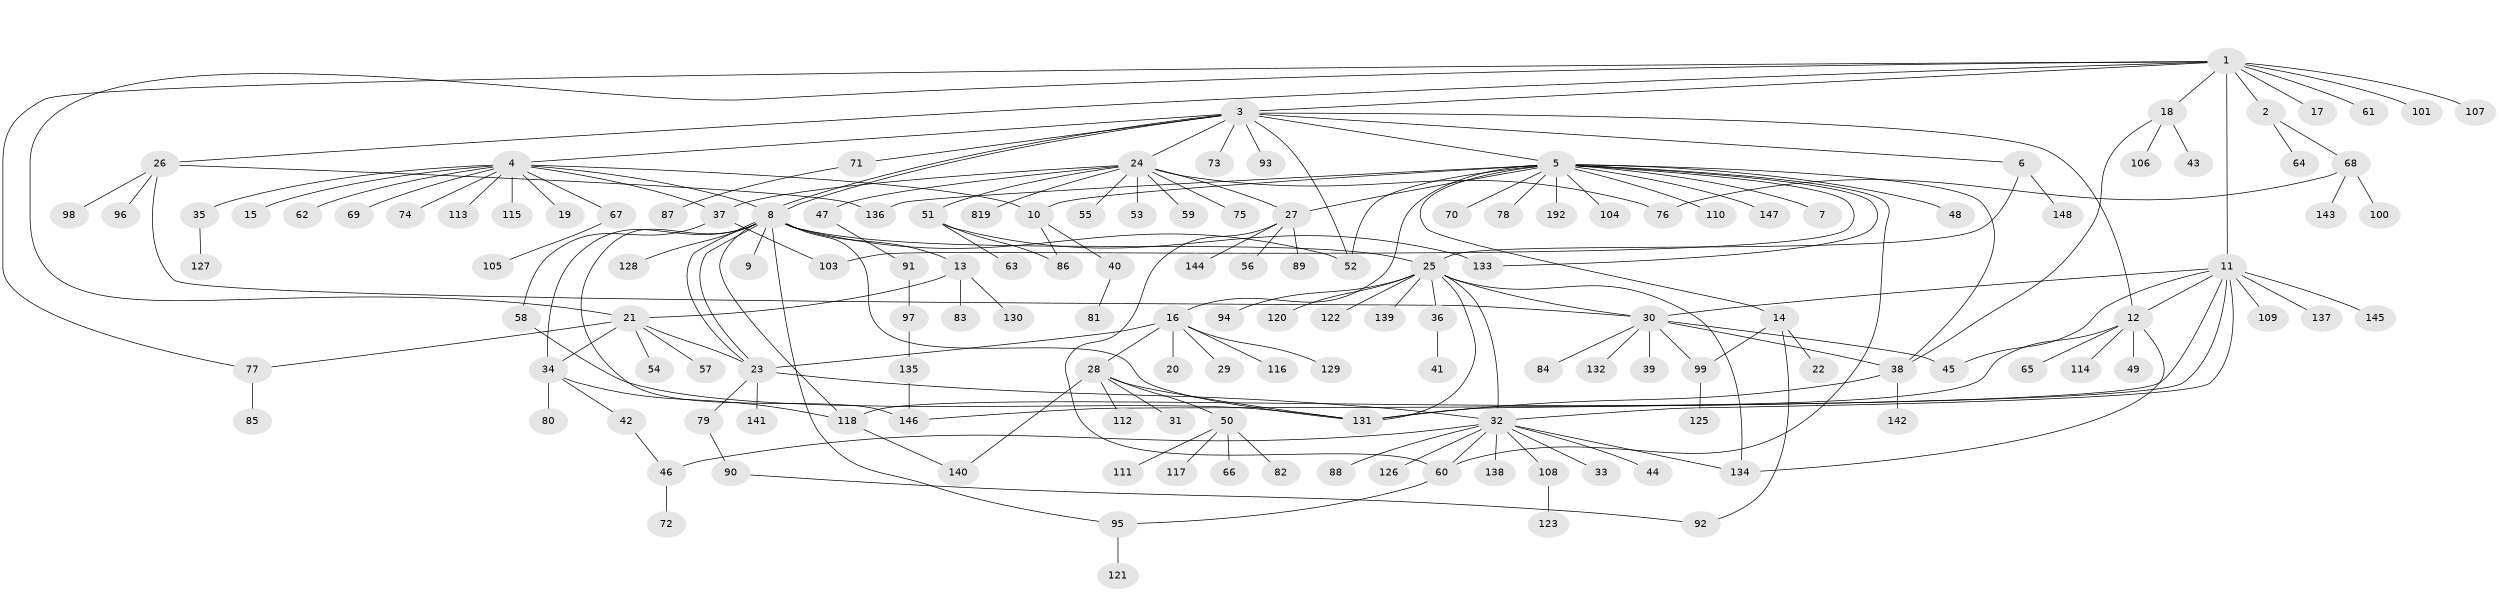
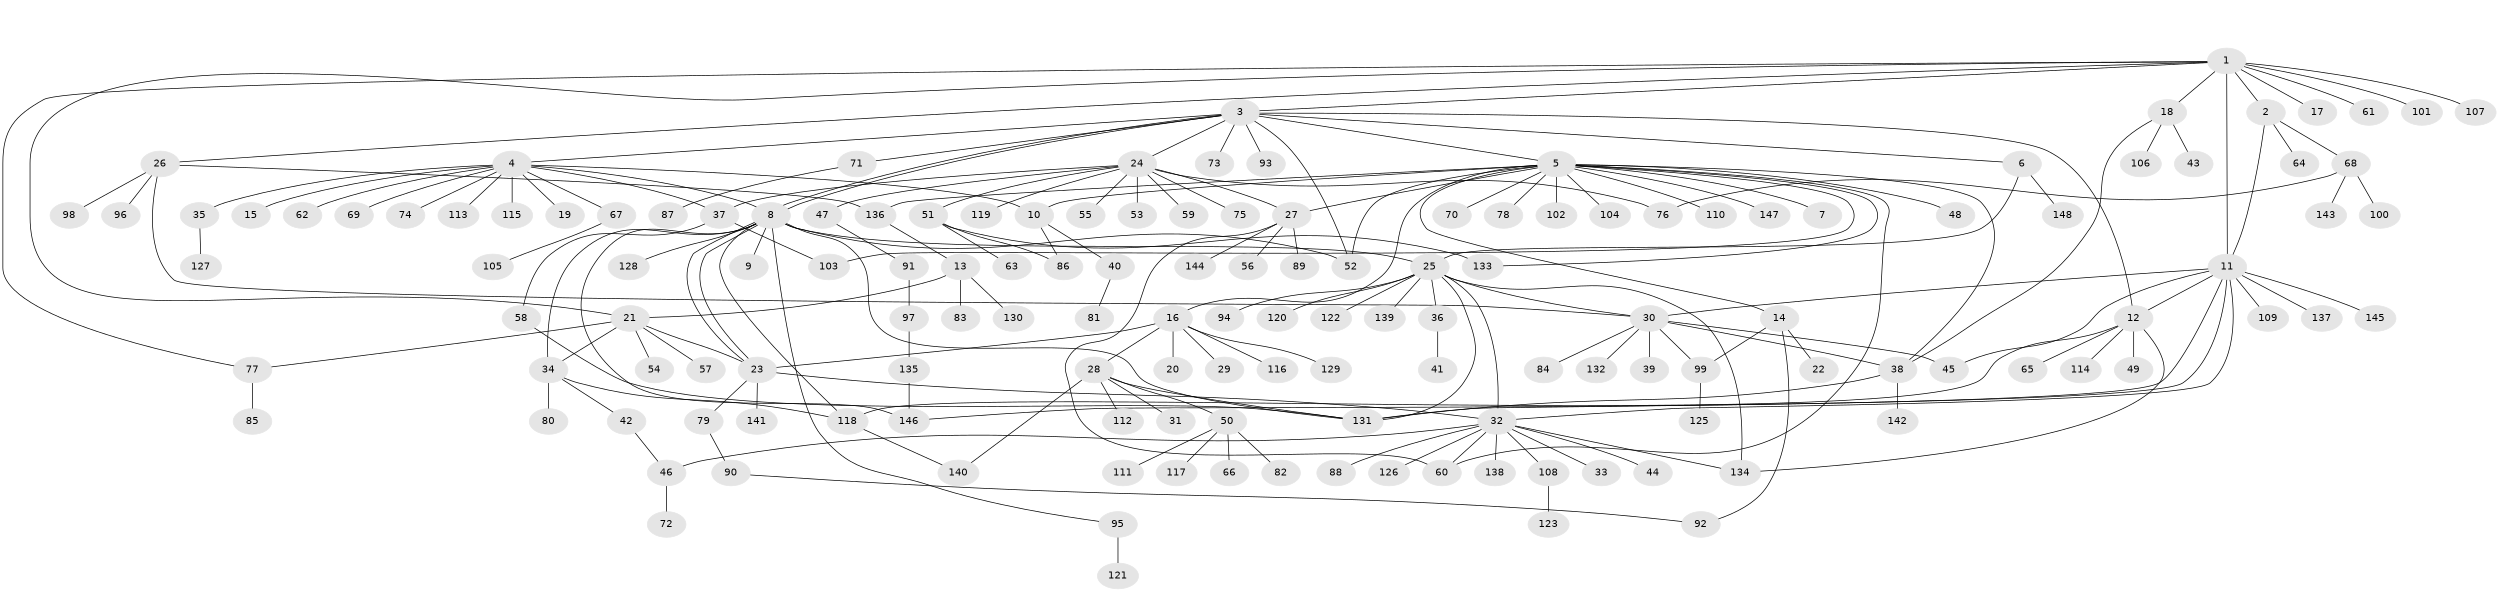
edge "2" -- "11": added
node "819": label "819" -> "119"
node "192": label "192" -> "102"
edge "8" -- "13": now "136" -- "13"
edge "60" -- "95": removed
